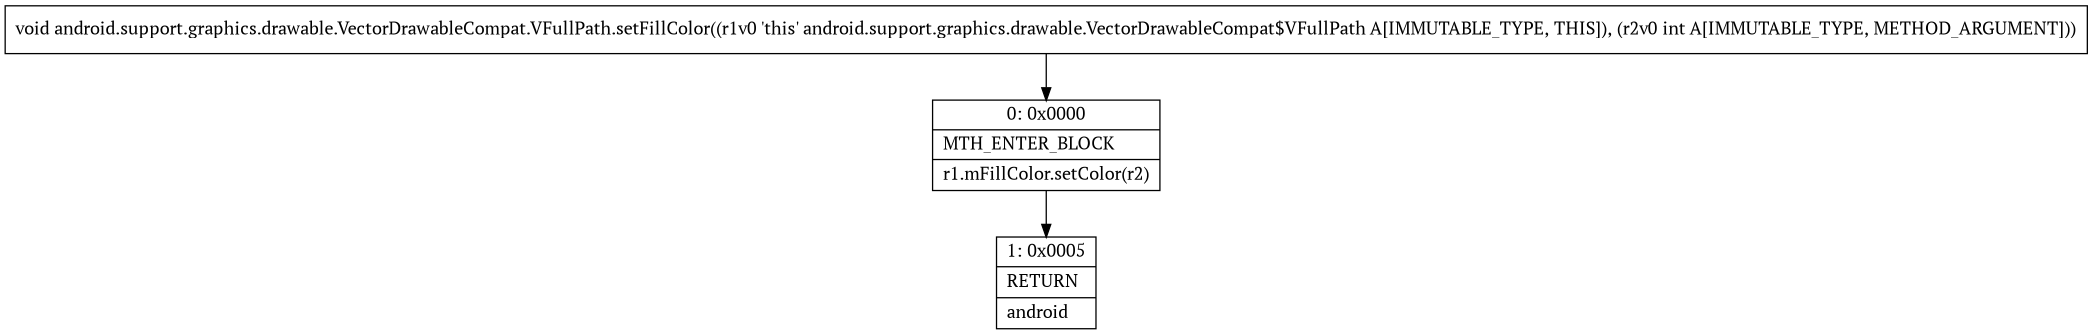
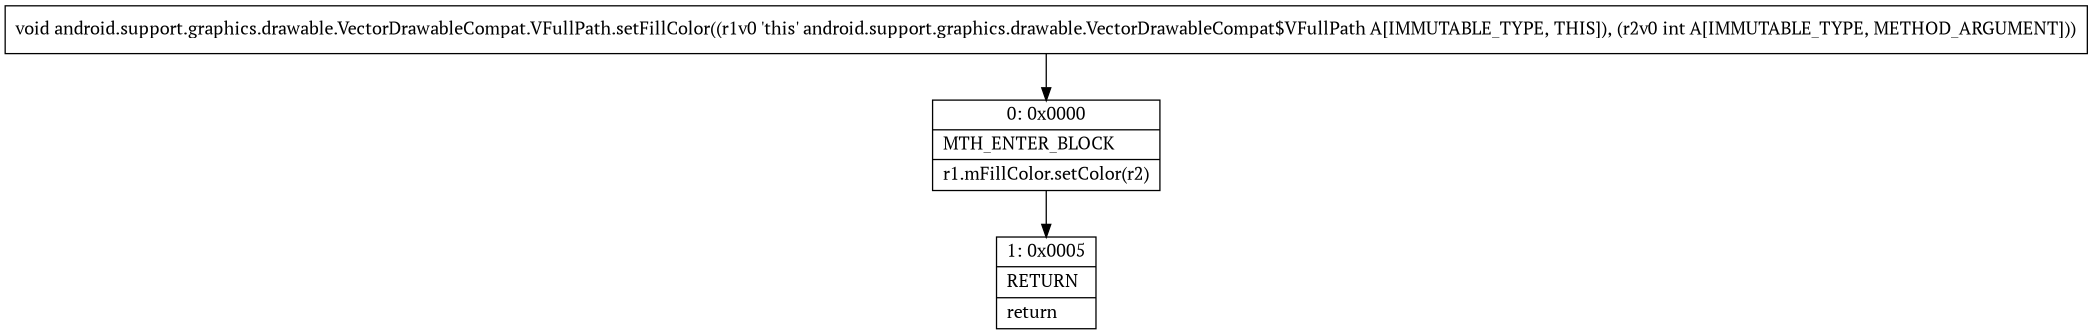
node "1: 0x0005": text "android" -> "return"
